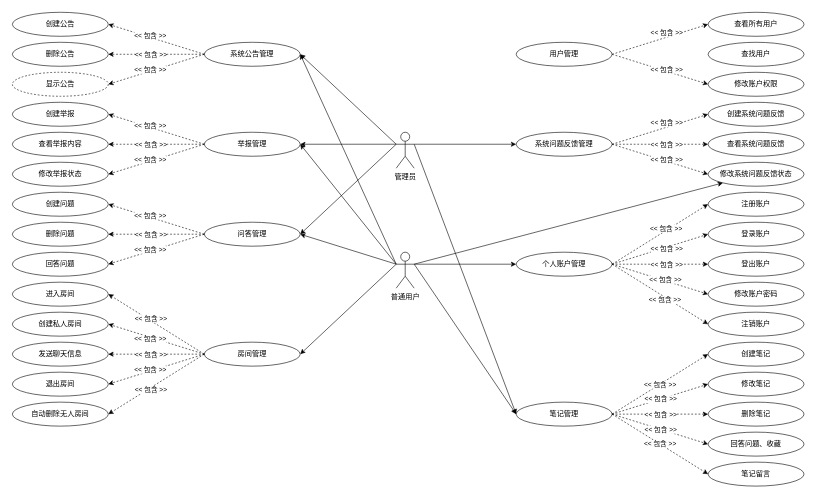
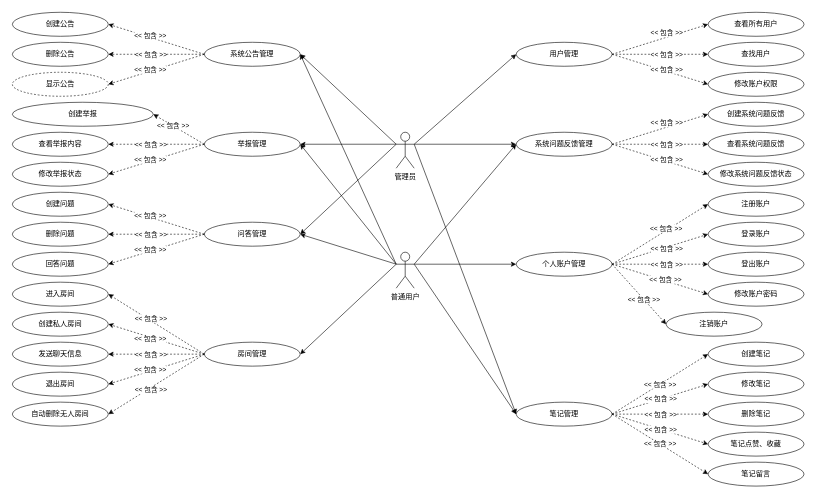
edge "用户管理" -> "查找用户": added, label "<< 包含 >>"
edge "管理员" -> "用户管理": added
node "创建举报": size 96x24 -> 141x24
edge "普通用户" -> "修改系统问题反馈状态": now "普通用户" -> "系统问题反馈管理"
node "注销账户": moved (756, 324) -> (714, 324)
node "回答问题、收藏": label "回答问题、收藏" -> "笔记点赞、收藏"
